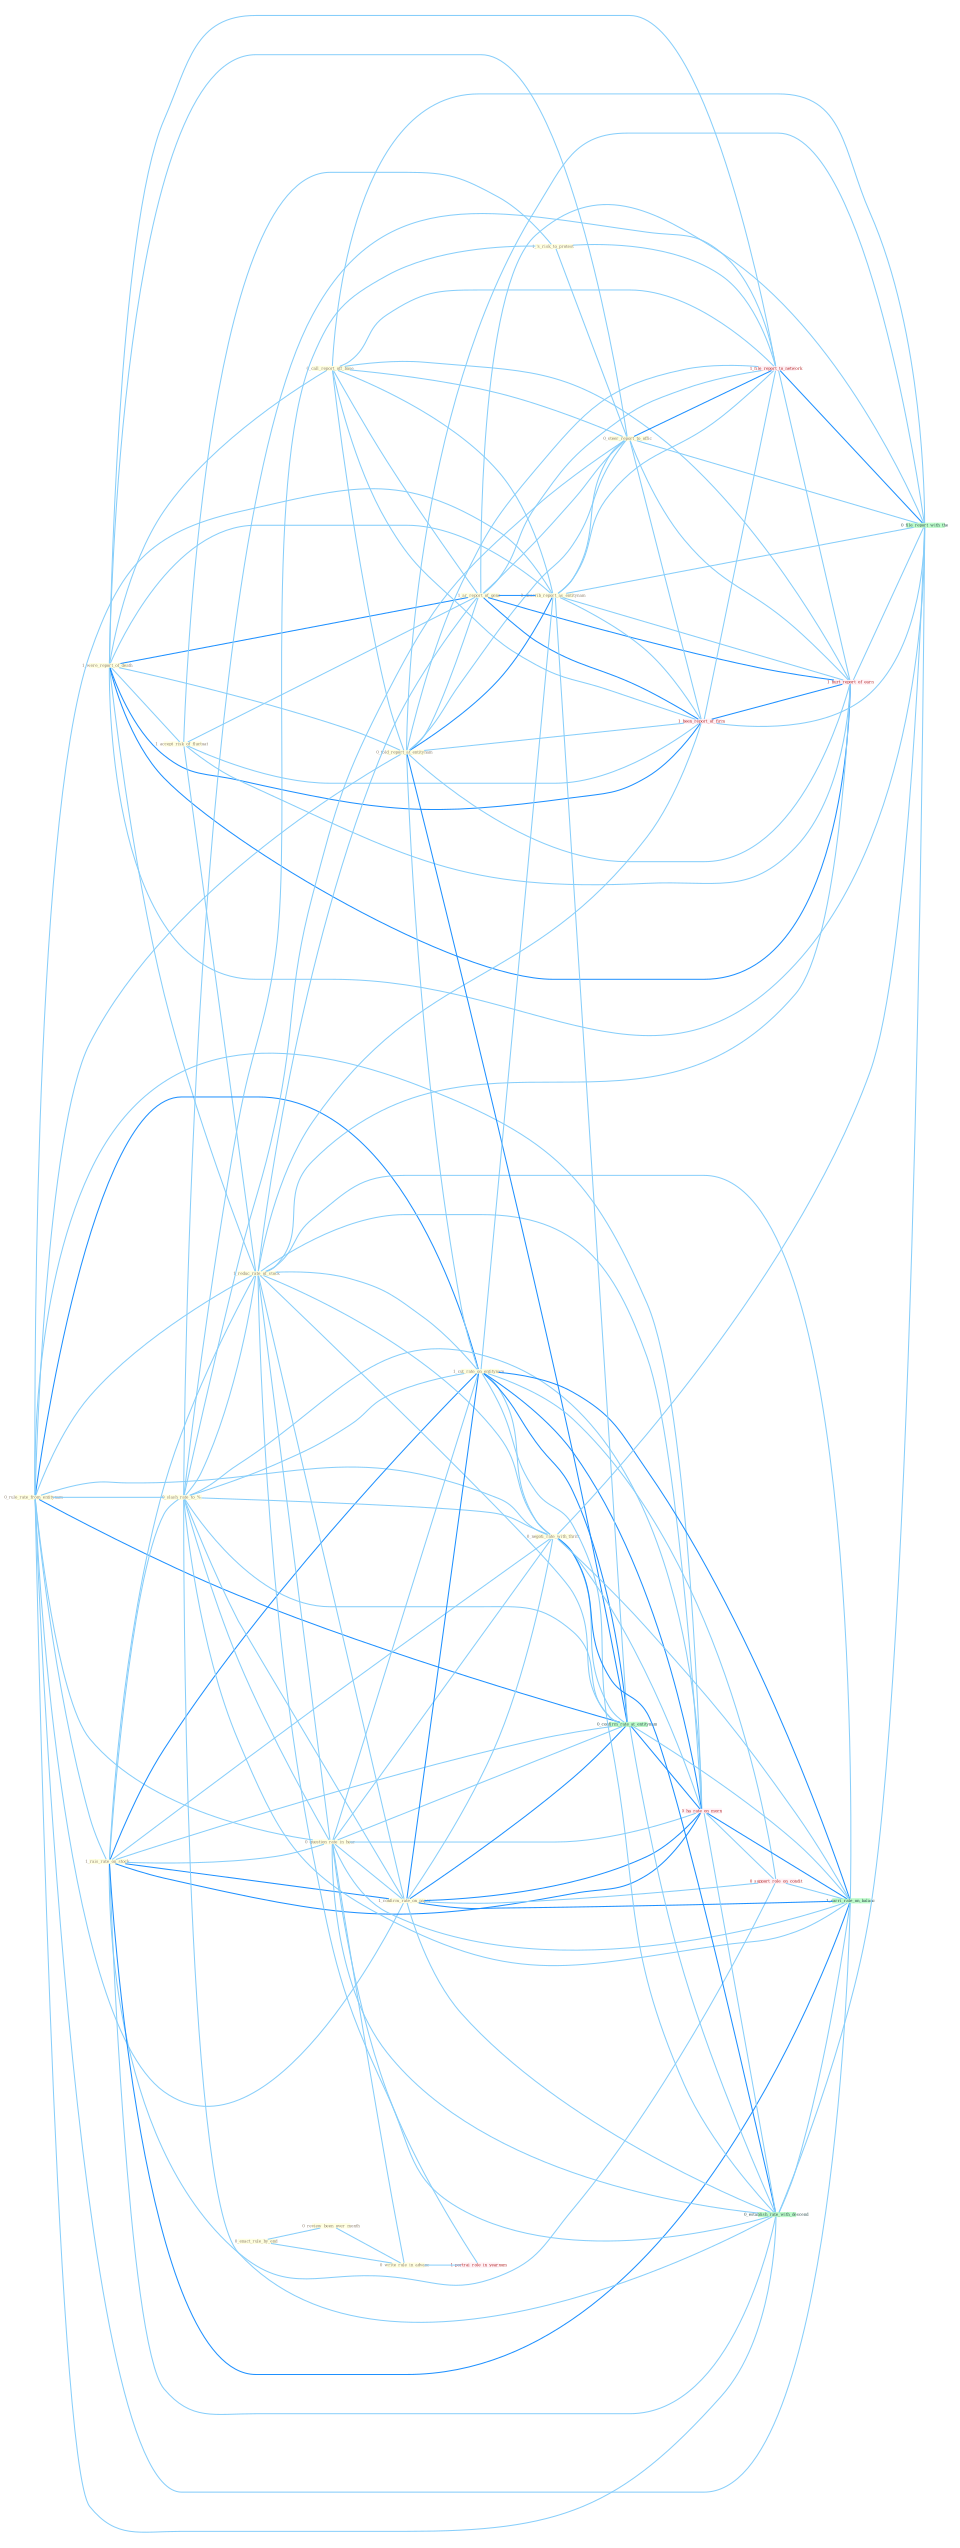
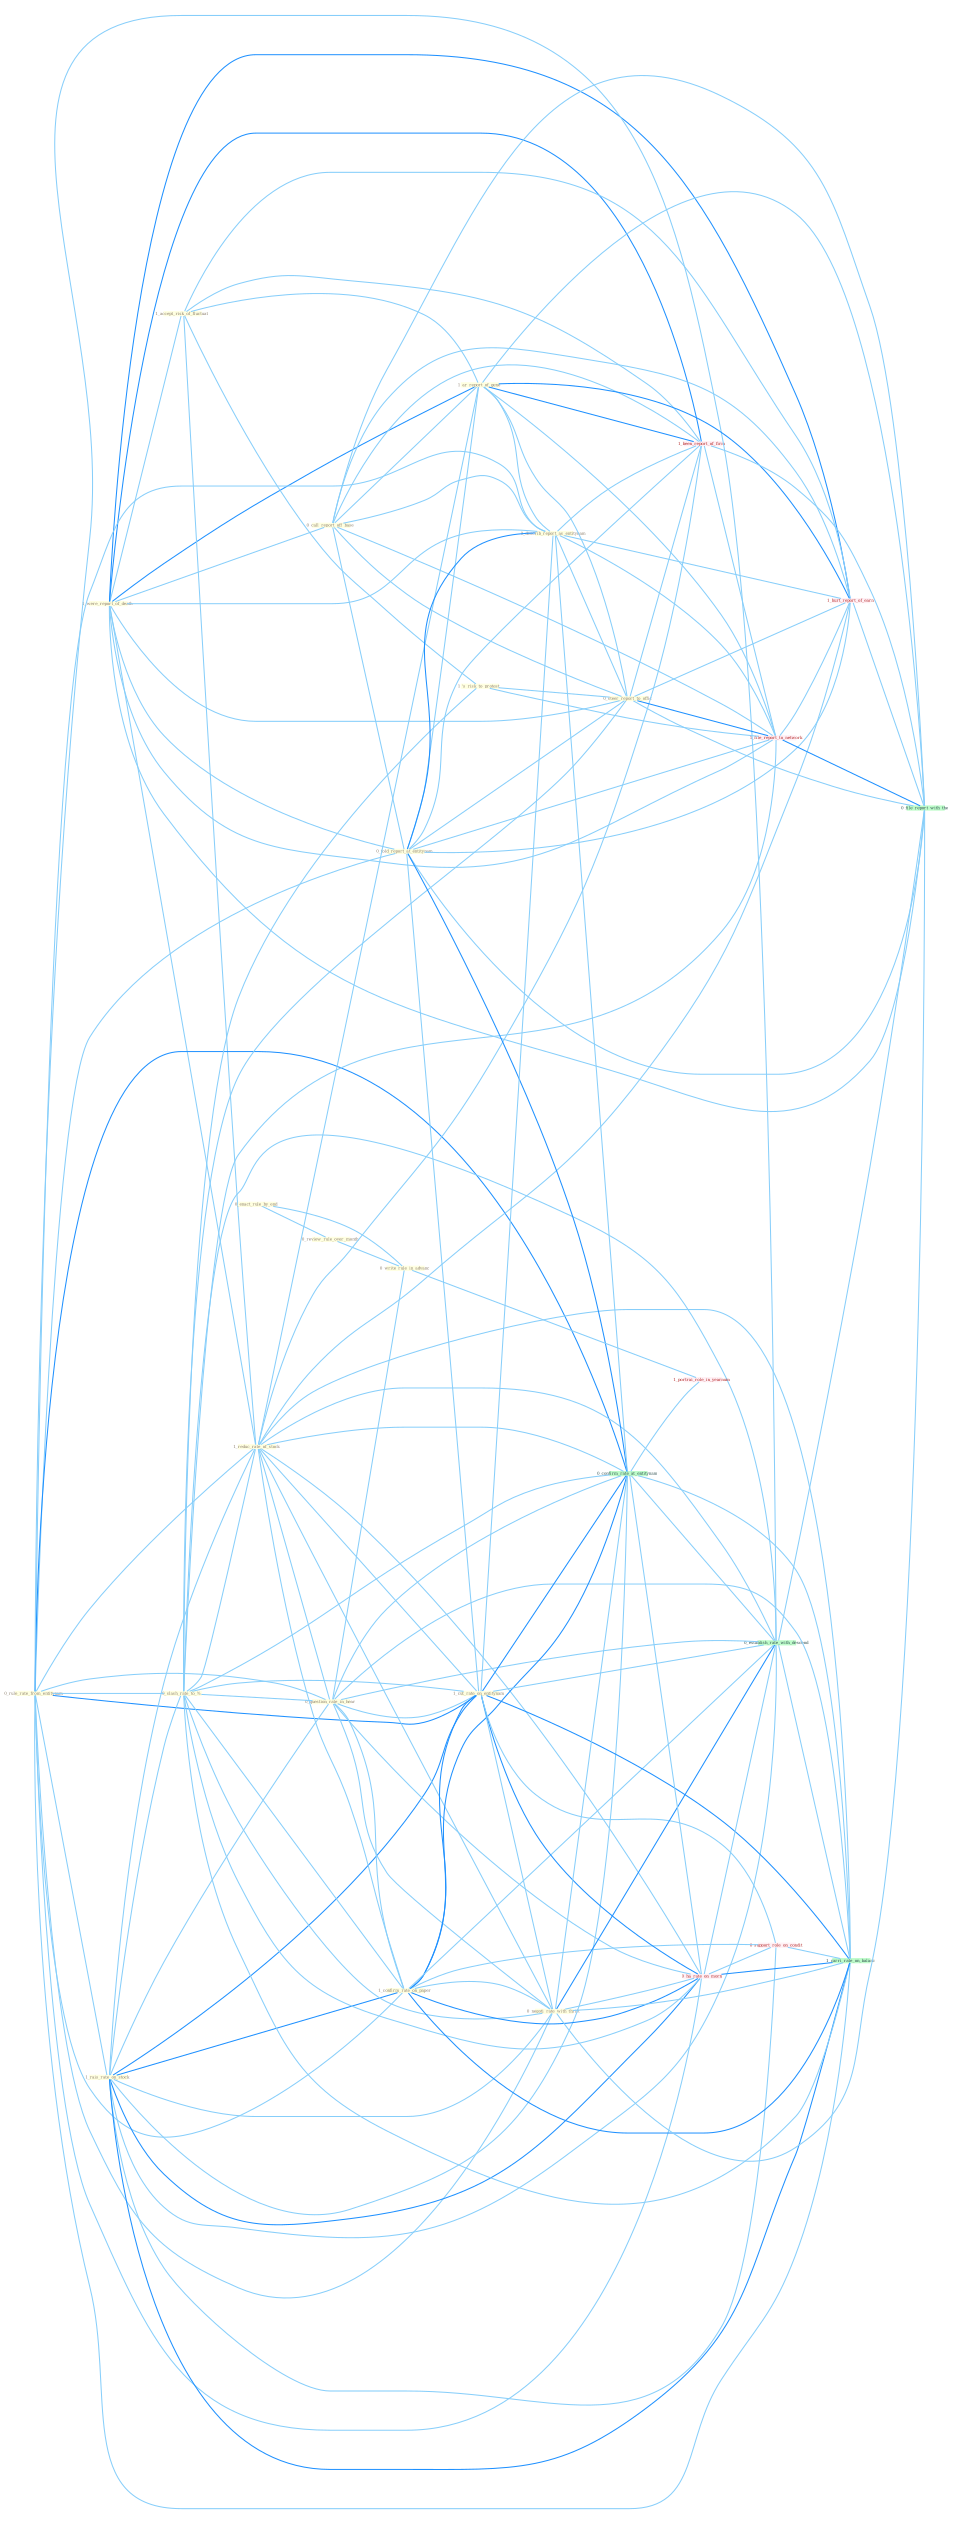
edge "0_file_report_with_the" -- "0_describ_report_as_entitynam": removed
edge "1_ar_report_of_gene" -- "0_describ_report_as_entitynam": color #1e90ff -> #87cefa
edge "1_hurt_report_of_earn" -- "1_been_report_of_firm": removed
edge "0_confirm_rate_at_entitynam" -- "0_ha_rate_on_morn": color #1e90ff -> #87cefa
edge "0_question_rate_in_hear" -- "1_portrai_role_in_yearnum": now "0_confirm_rate_at_entitynam" -- "1_portrai_role_in_yearnum"
node "0_review_been_over_month": label "0_review_been_over_month" -> "0_review_rule_over_month"
